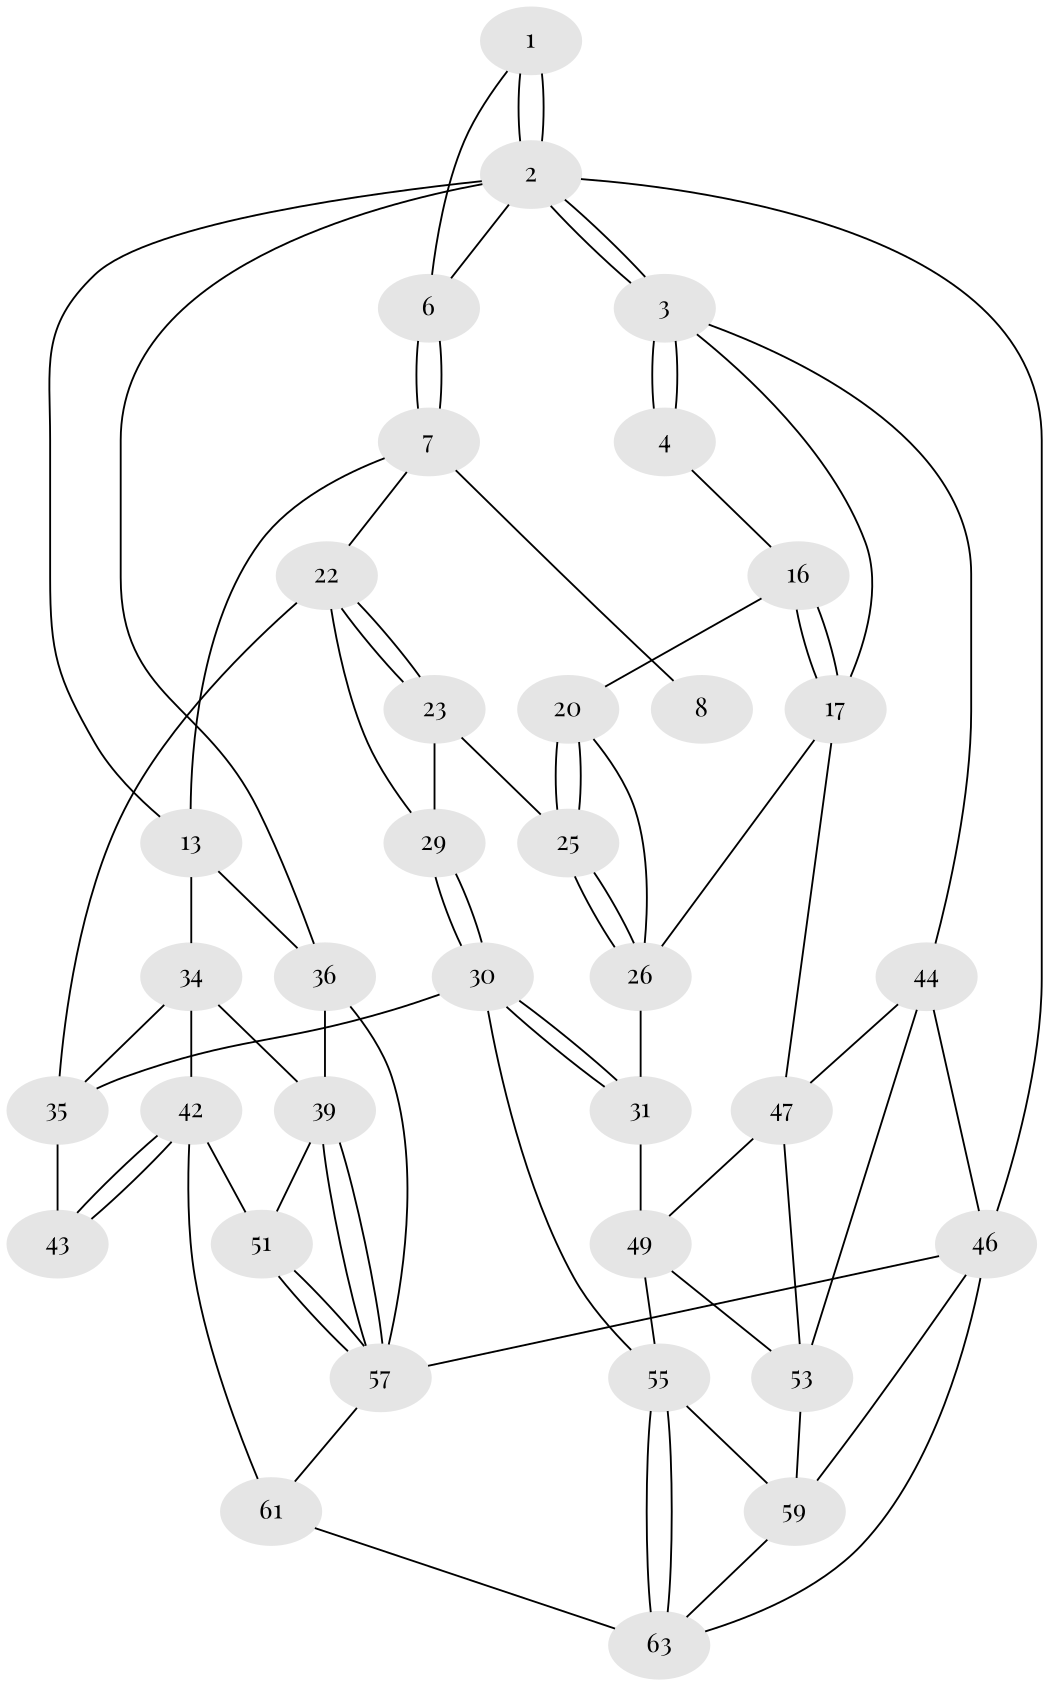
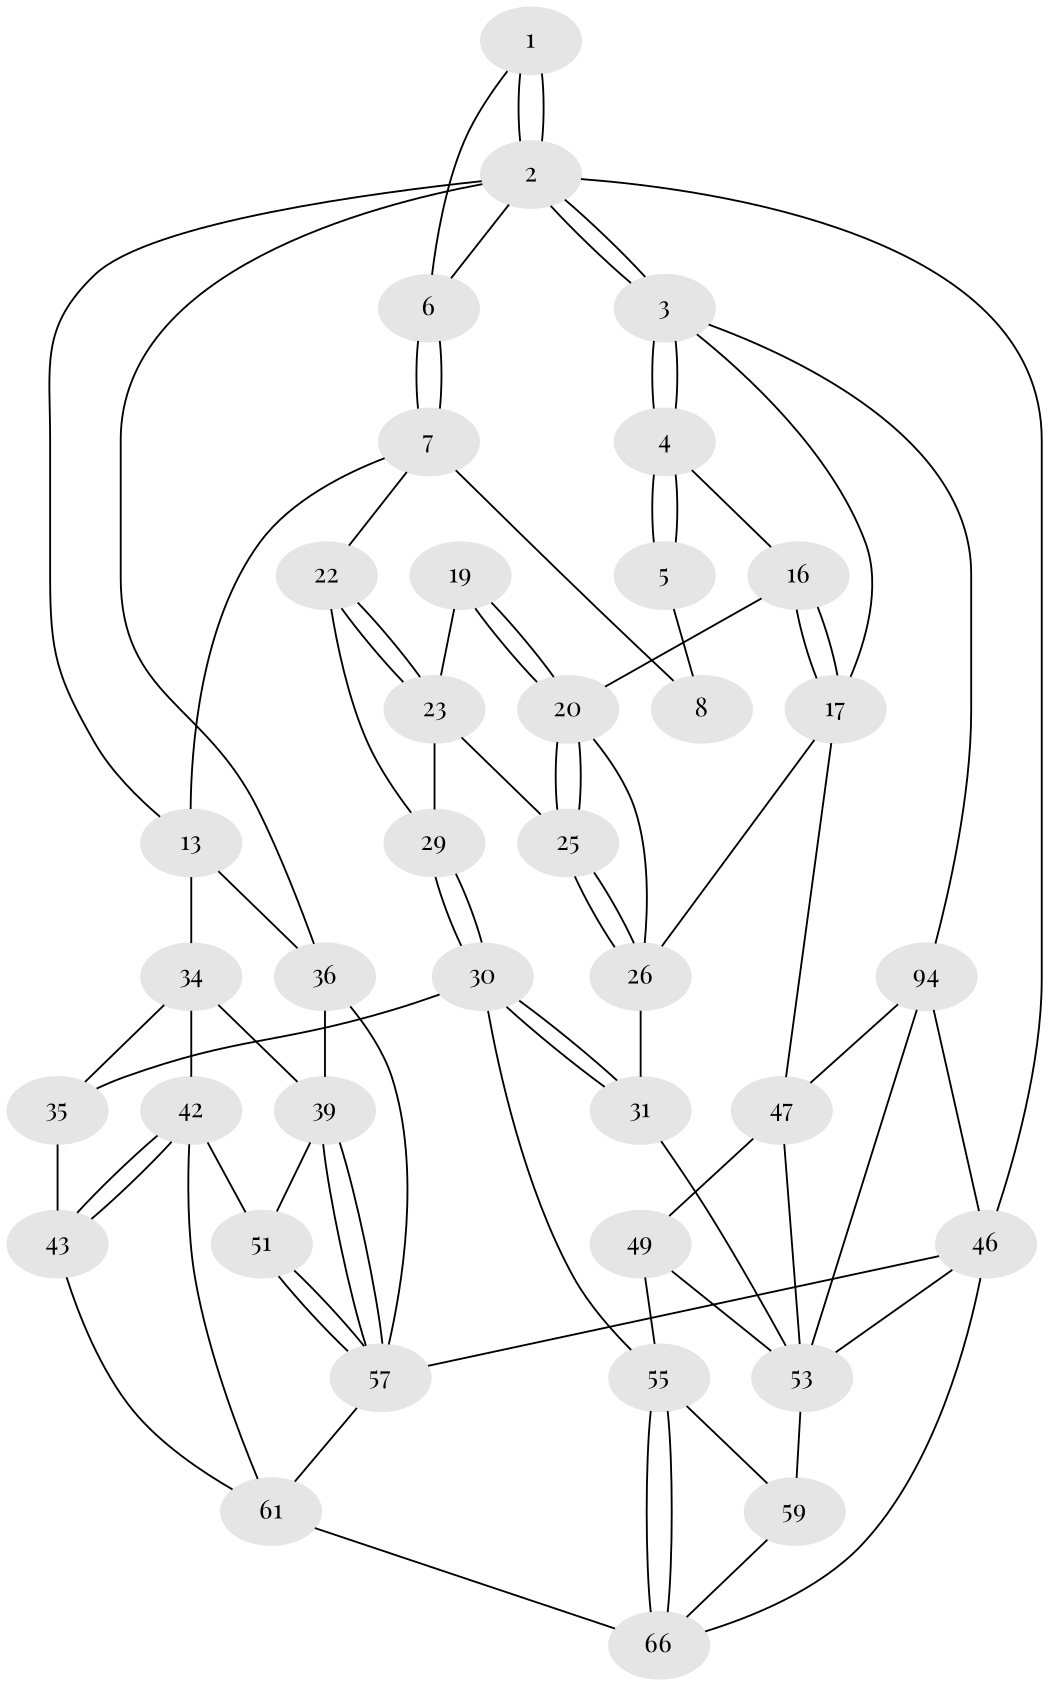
node "19": added
node "5": added
edge "22" -- "35": removed
node "44": label "44" -> "94"
edge "31" -- "49": now "31" -- "53"
edge "46" -- "59": now "46" -- "53"
edge "43" -- "61": added
node "63": label "63" -> "66"
